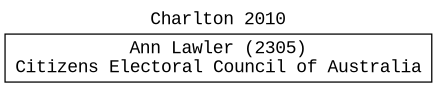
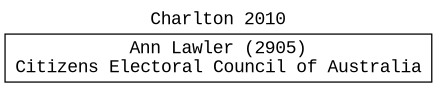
node "Ann Lawler (2305) Citizens Electoral Council of Australia": label "Ann Lawler (2305) Citizens Electoral Council of Australia" -> "Ann Lawler (2905) Citizens Electoral Council of Australia"
